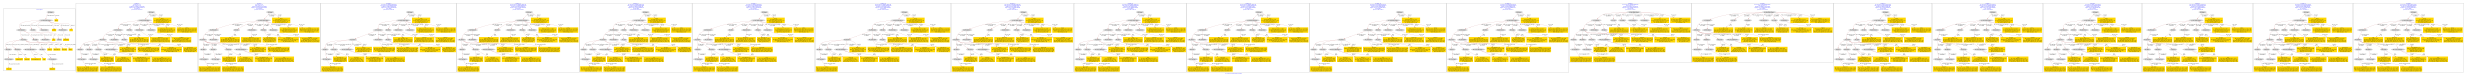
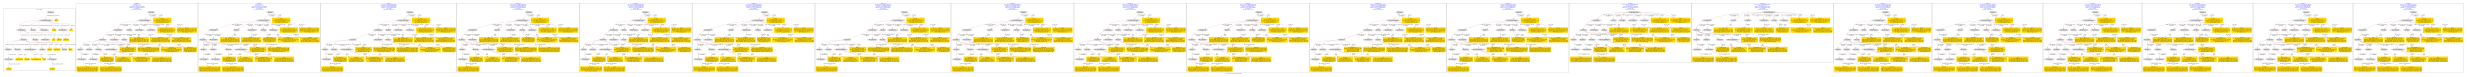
node "credittext": fillcolor lightgray -> gold
node "technique": fillcolor gold -> lightgray
